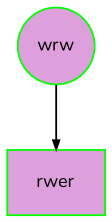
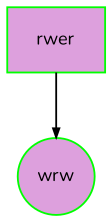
edge "wrw" -> "rwer": reversed
